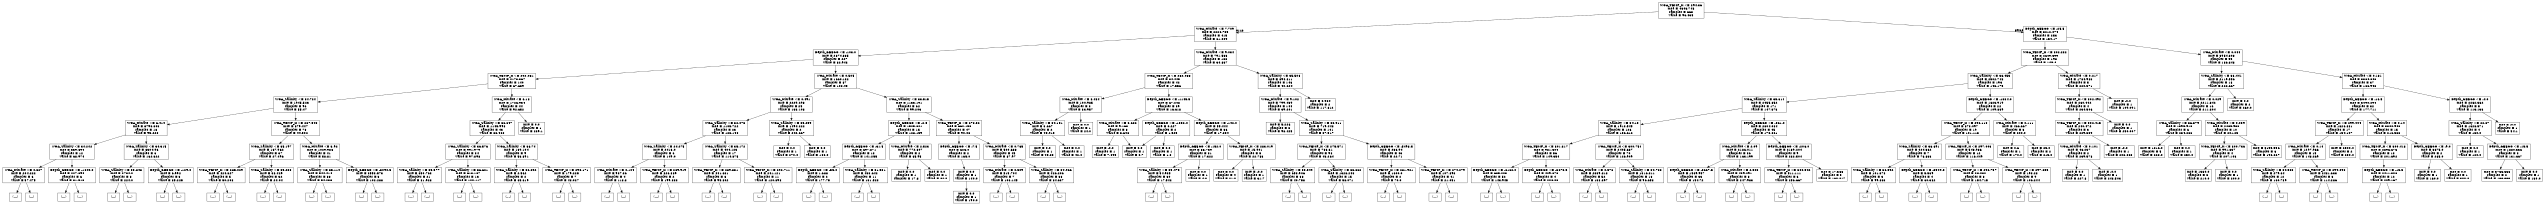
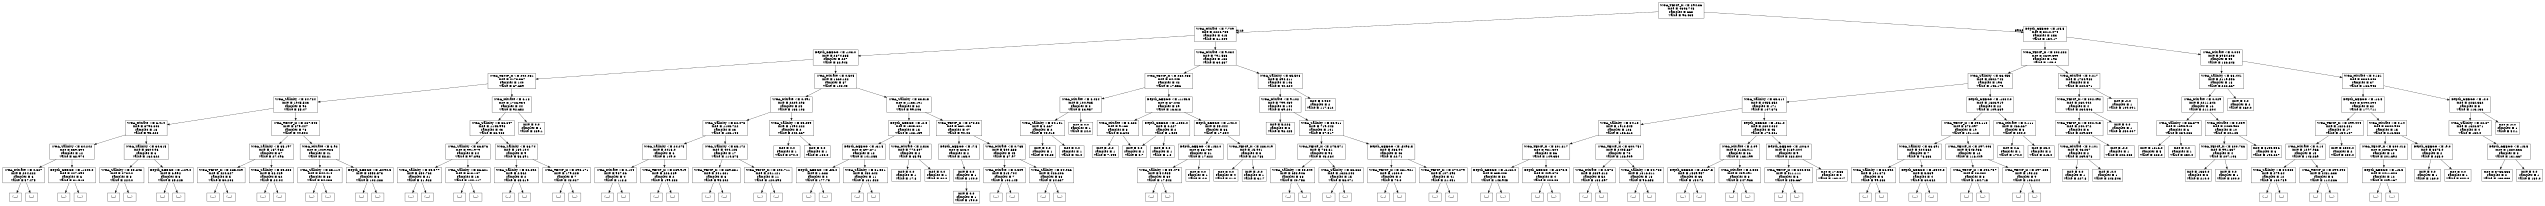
node "mse = 0.0 samples = 1 value = 120.0": removed
node "mse = 0.0 samples = 1 samples = 17.8": label "mse = 0.0 samples = 1 samples = 17.8" -> "mse = 0.0 samples = 1 value = 17.8"
